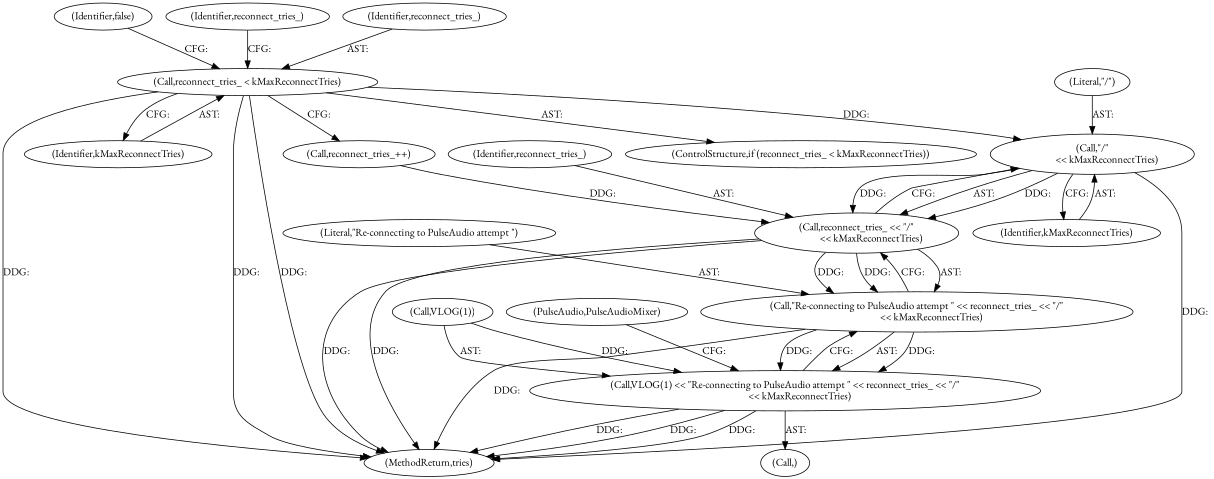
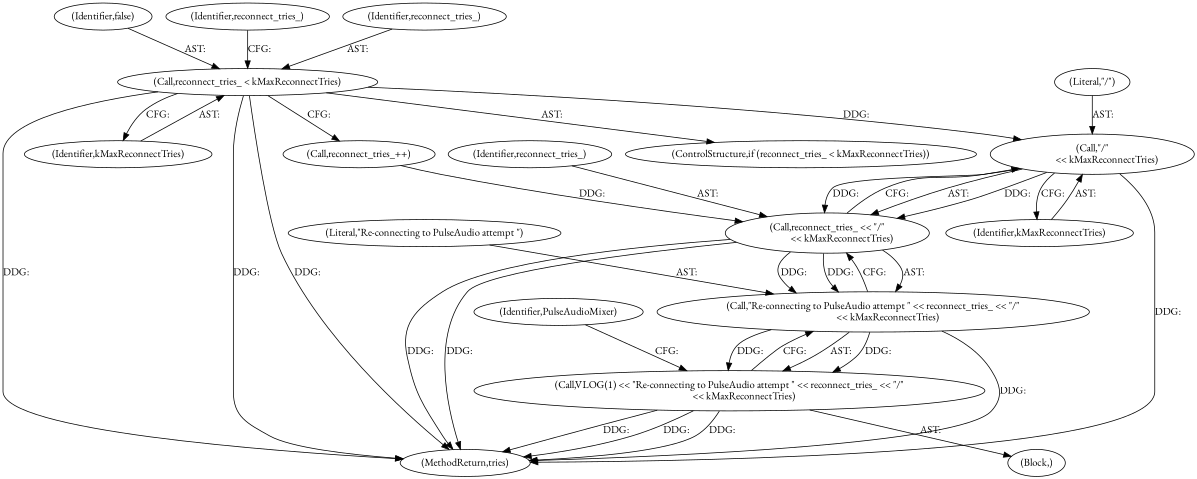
edge "(Identifier,false)" -> "(Call,reconnect_tries_ < kMaxReconnectTries)": label "CFG: " -> "AST: "
node "(Call,VLOG(1))": removed
node "(PulseAudio,PulseAudioMixer)": label "(PulseAudio,PulseAudioMixer)" -> "(Identifier,PulseAudioMixer)"
node "(Call,)": label "(Call,)" -> "(Block,)"
